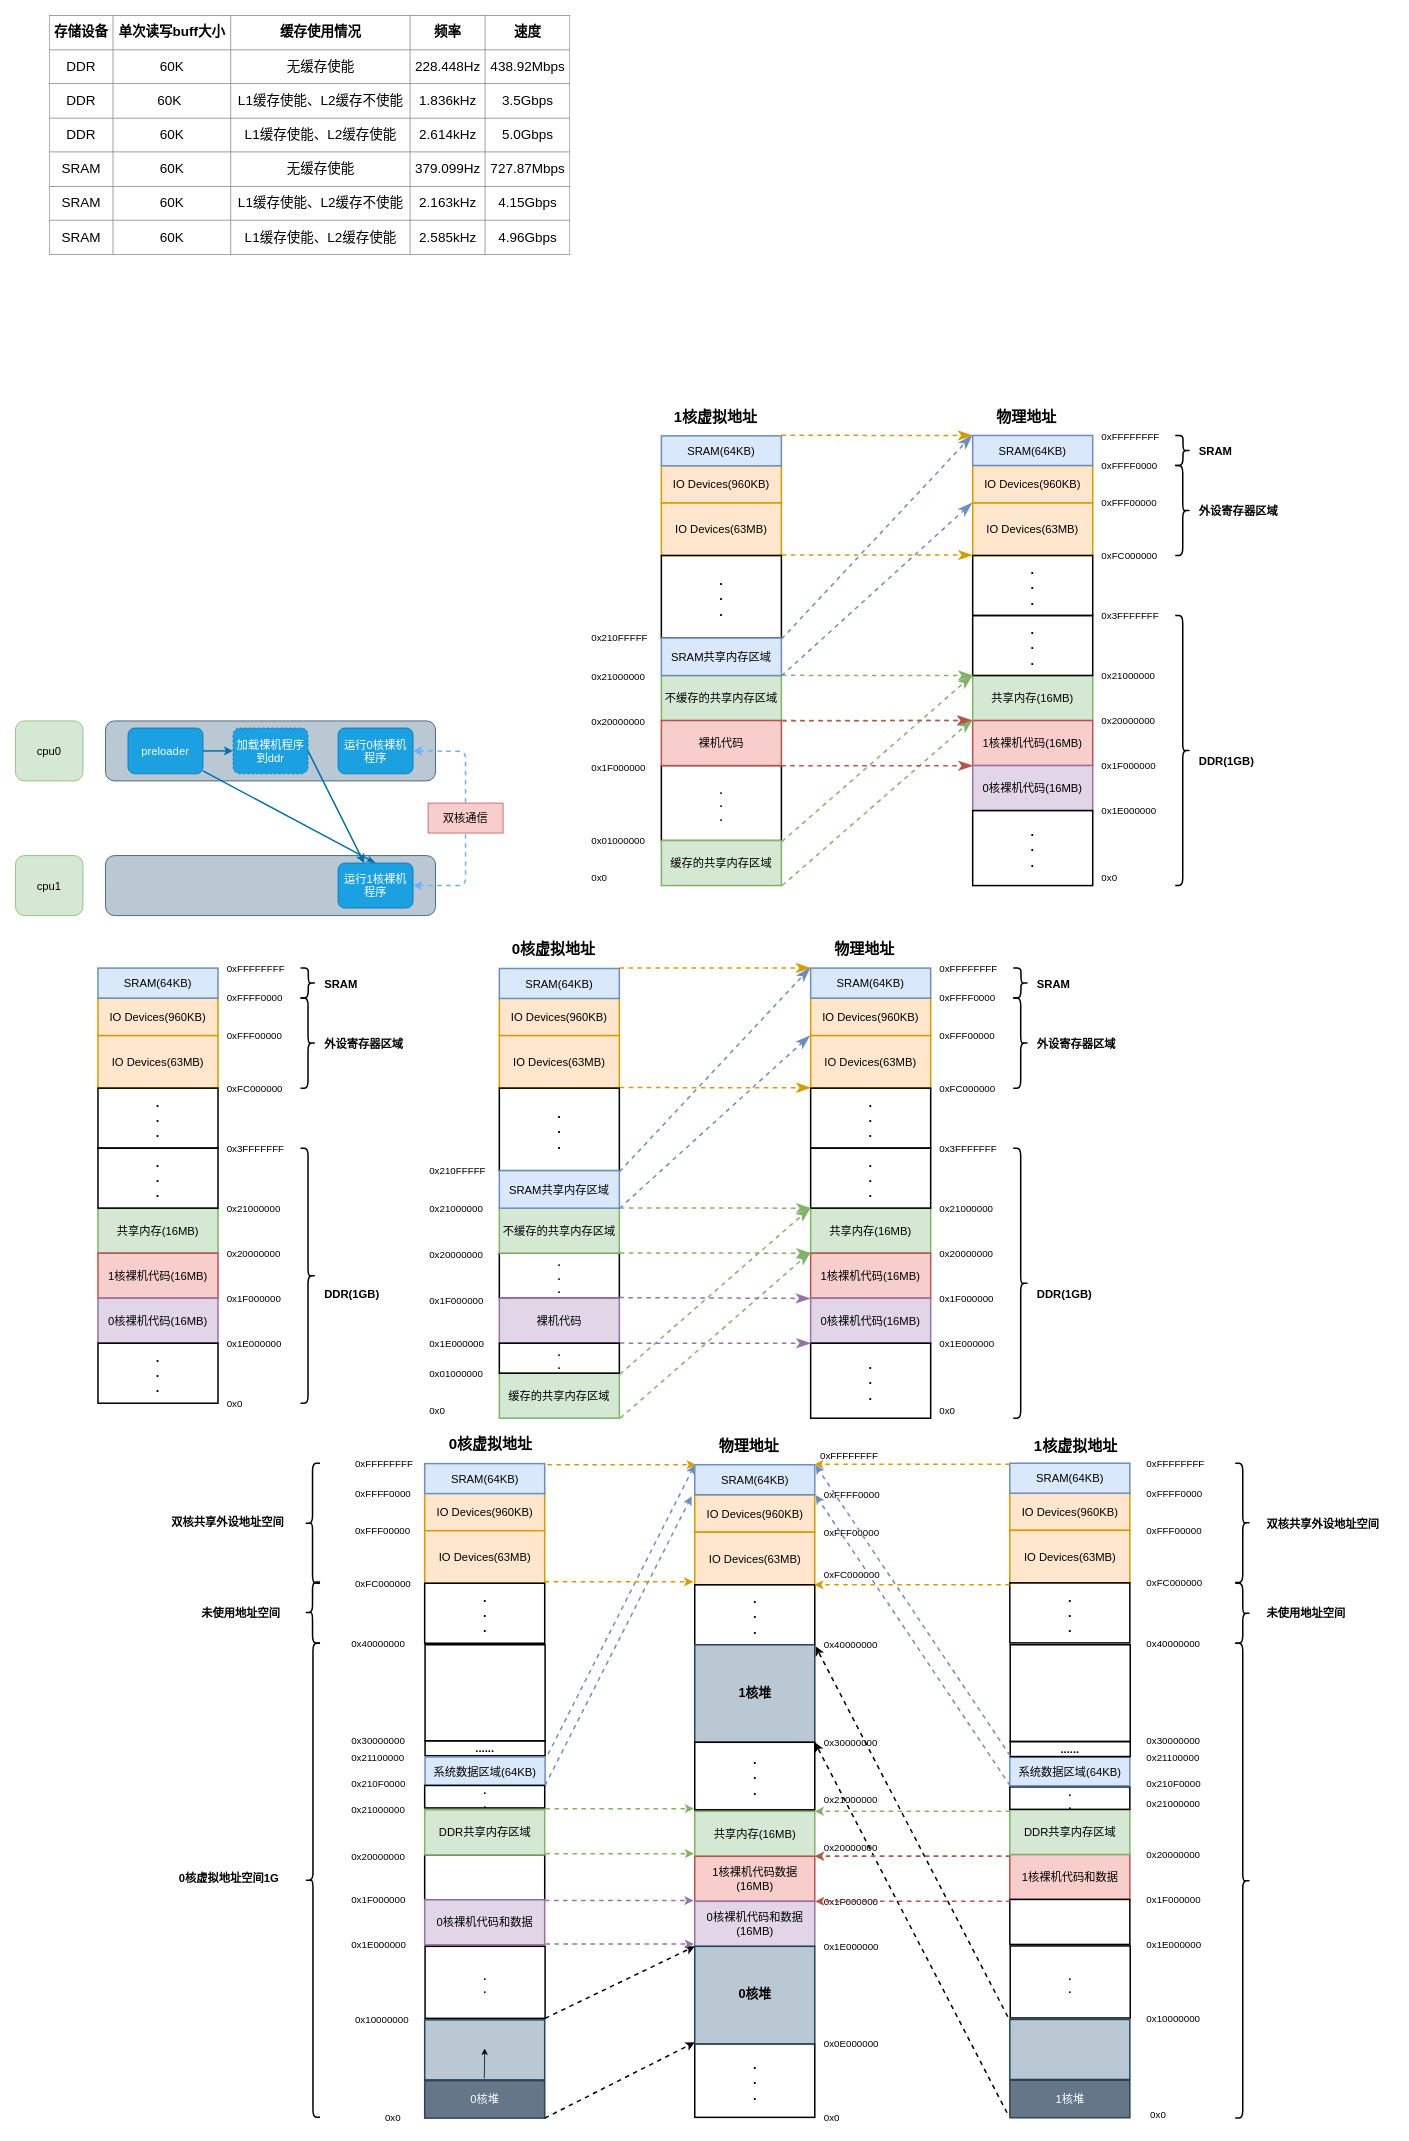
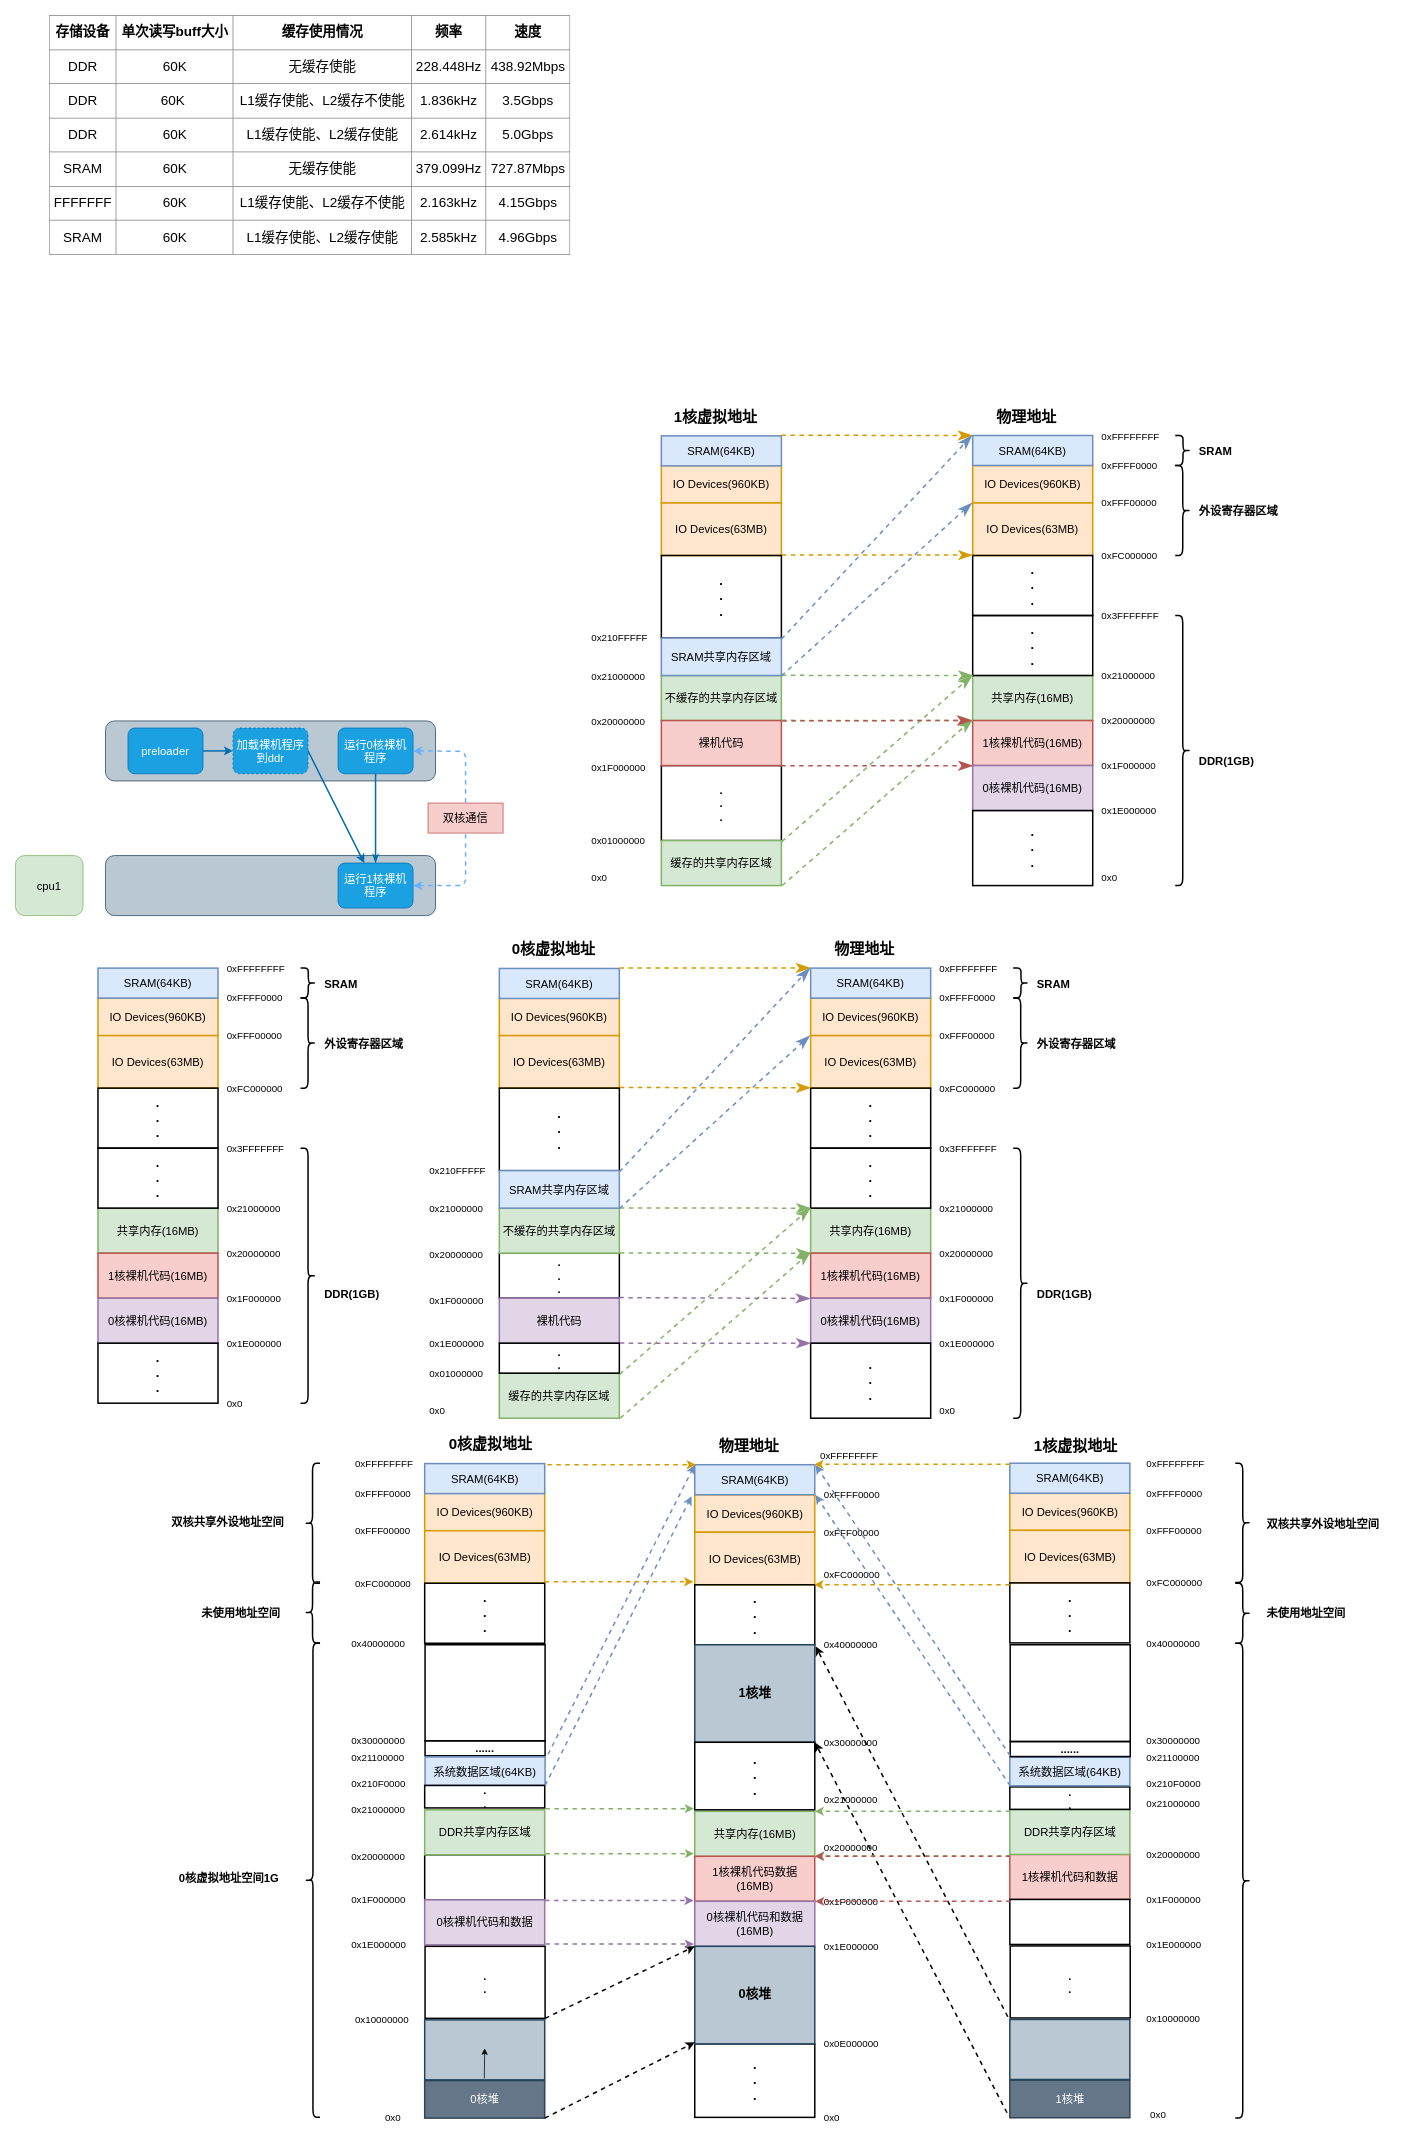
node "存储设备 单次读写buff大小 缓存使用情况 频率 速度 DDR 60K 无缓存使能 228.448Hz 438.92Mbps DDR 60K L1缓存使能、L2缓存不使能 1.836kHz 3.5Gbps DDR 60K L1缓存使能、L2缓存使能 2.614kHz 5.0Gbps SRAM 60K 无缓存使能 379.099Hz 727.87Mbps SRAM 60K L1缓存使能、L2缓存不使能 2.163kHz 4.15Gbps SRAM 60K L1缓存使能、L2缓存使能 2.585kHz 4.96Gbps": label "存储设备 单次读写buff大小 缓存使用情况 频率 速度 DDR 60K 无缓存使能 228.448Hz 438.92Mbps DDR 60K L1缓存使能、L2缓存不使能 1.836kHz 3.5Gbps DDR 60K L1缓存使能、L2缓存使能 2.614kHz 5.0Gbps SRAM 60K 无缓存使能 379.099Hz 727.87Mbps SRAM 60K L1缓存使能、L2缓存不使能 2.163kHz 4.15Gbps SRAM 60K L1缓存使能、L2缓存使能 2.585kHz 4.96Gbps" -> "存储设备 单次读写buff大小 缓存使用情况 频率 速度 DDR 60K 无缓存使能 228.448Hz 438.92Mbps DDR 60K L1缓存使能、L2缓存不使能 1.836kHz 3.5Gbps DDR 60K L1缓存使能、L2缓存使能 2.614kHz 5.0Gbps SRAM 60K 无缓存使能 379.099Hz 727.87Mbps FFFFFFF 60K L1缓存使能、L2缓存不使能 2.163kHz 4.15Gbps SRAM 60K L1缓存使能、L2缓存使能 2.585kHz 4.96Gbps"
node "cpu0": removed
edge "preloader" -> "运行1核裸机程序": now "运行0核裸机程序" -> "运行1核裸机程序"
